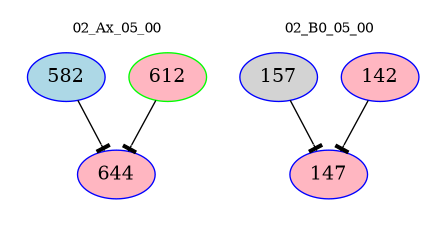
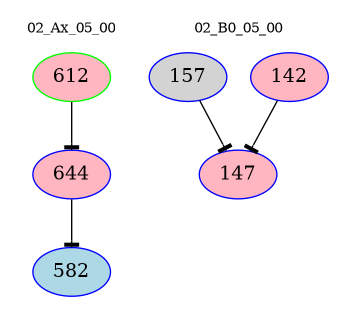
edge "582" -> "644": reversed
